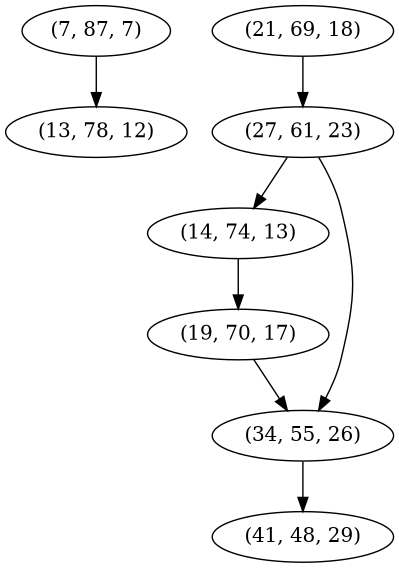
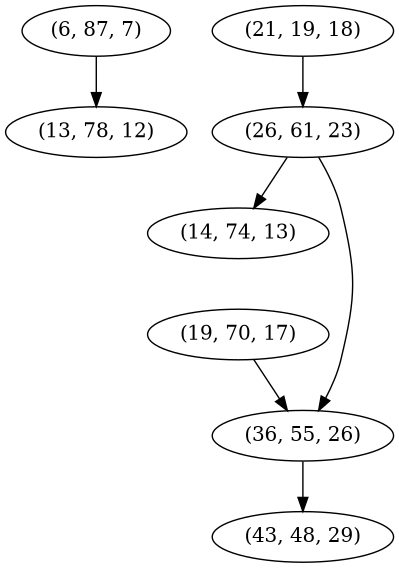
node "(7, 87, 7)": label "(7, 87, 7)" -> "(6, 87, 7)"
node "(21, 69, 18)": label "(21, 69, 18)" -> "(21, 19, 18)"
node "(27, 61, 23)": label "(27, 61, 23)" -> "(26, 61, 23)"
edge "(14, 74, 13)" -> "(19, 70, 17)": removed
node "(34, 55, 26)": label "(34, 55, 26)" -> "(36, 55, 26)"
node "(41, 48, 29)": label "(41, 48, 29)" -> "(43, 48, 29)"
